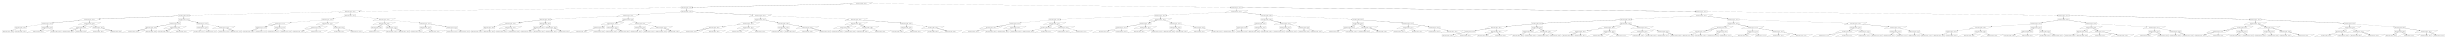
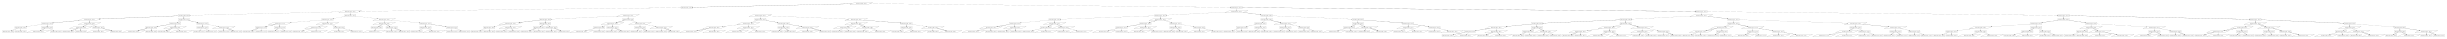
node "Node{data=[4347, 4347]}": removed
